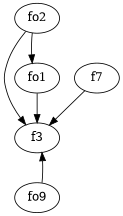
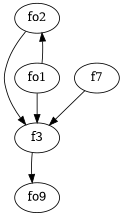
edge "fo2" -> "fo1": reversed
edge "fo9" -> "f3": reversed
